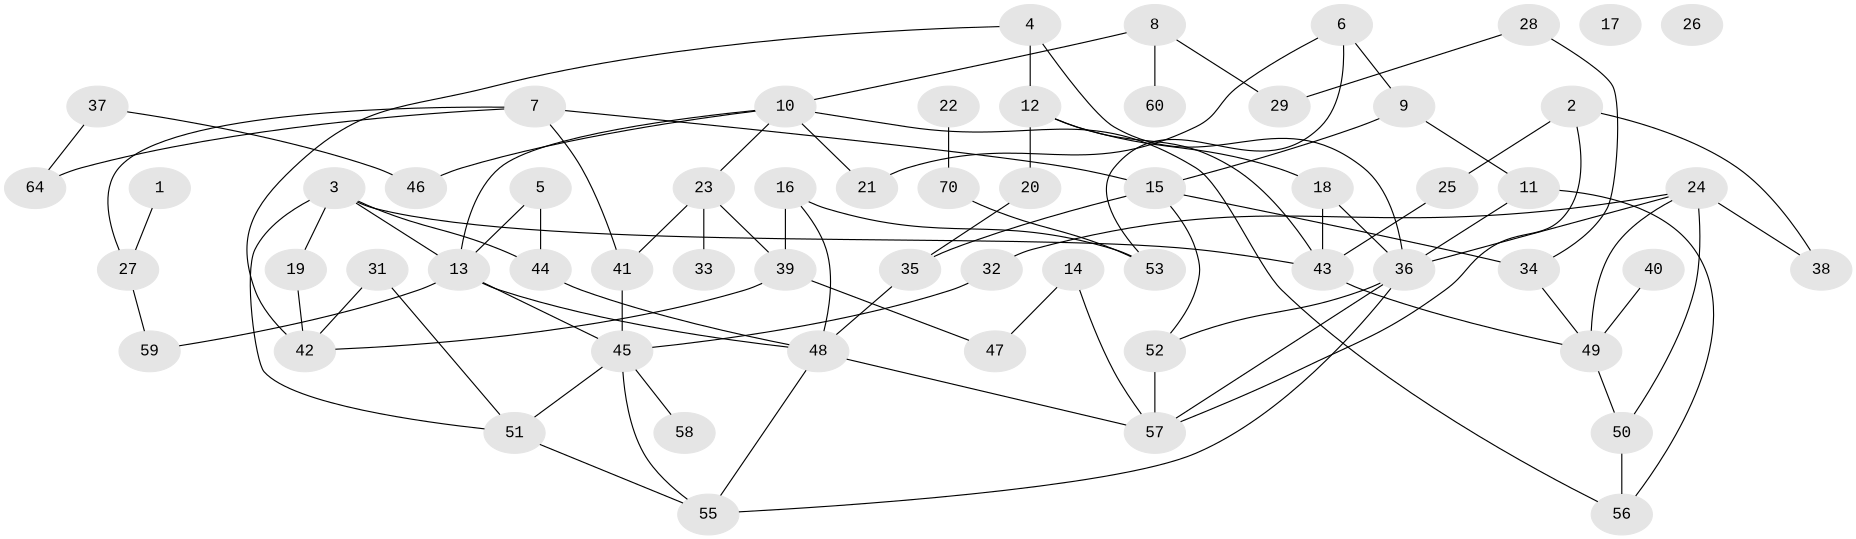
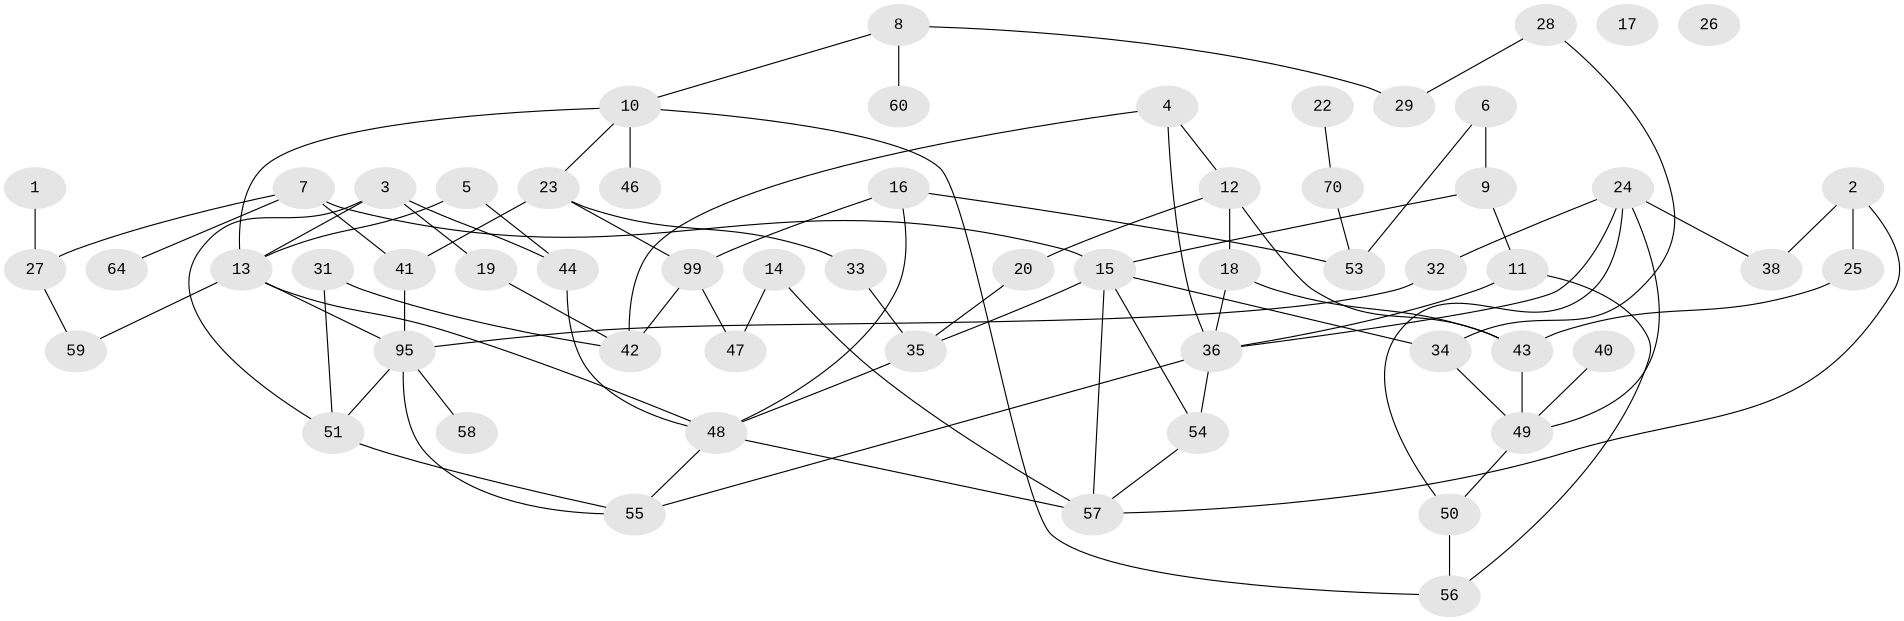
node "37": removed
node "21": removed
edge "3" -- "43": removed
node "39": label "39" -> "99"
edge "33" -- "35": added
node "45": label "45" -> "95"
node "52": label "52" -> "54"
edge "36" -- "57": now "15" -- "57"
